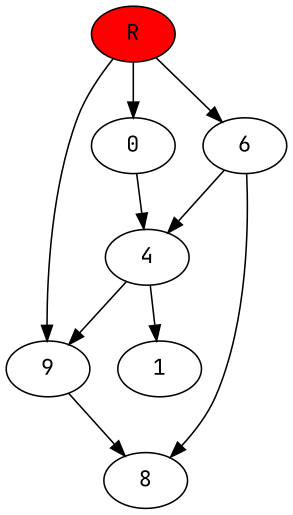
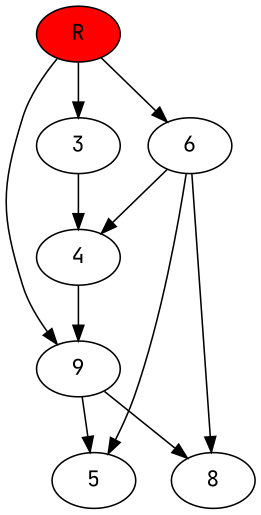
node "0": label "0" -> "3"
node "1": removed
node "5": added
